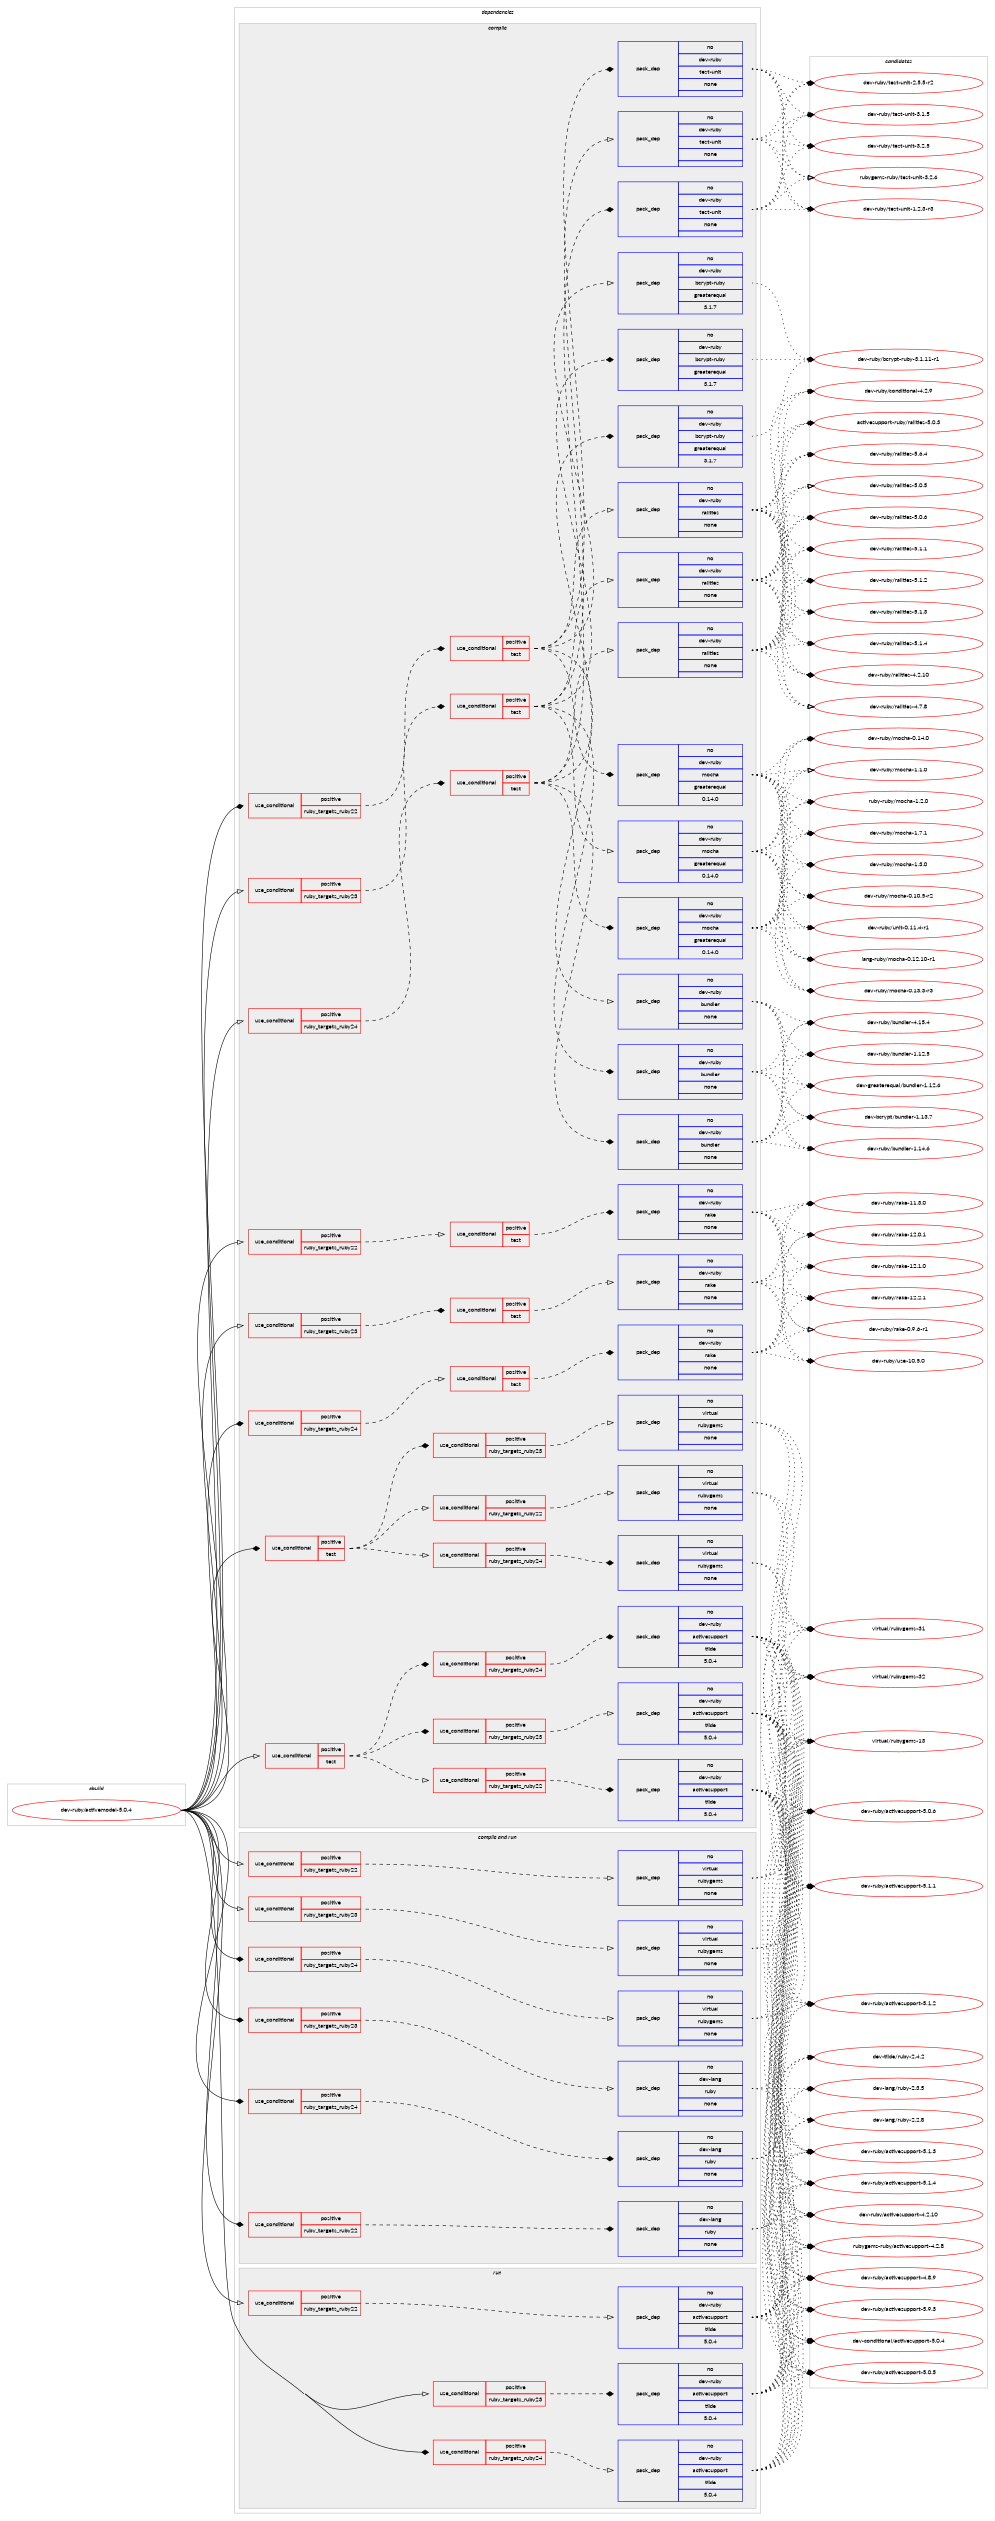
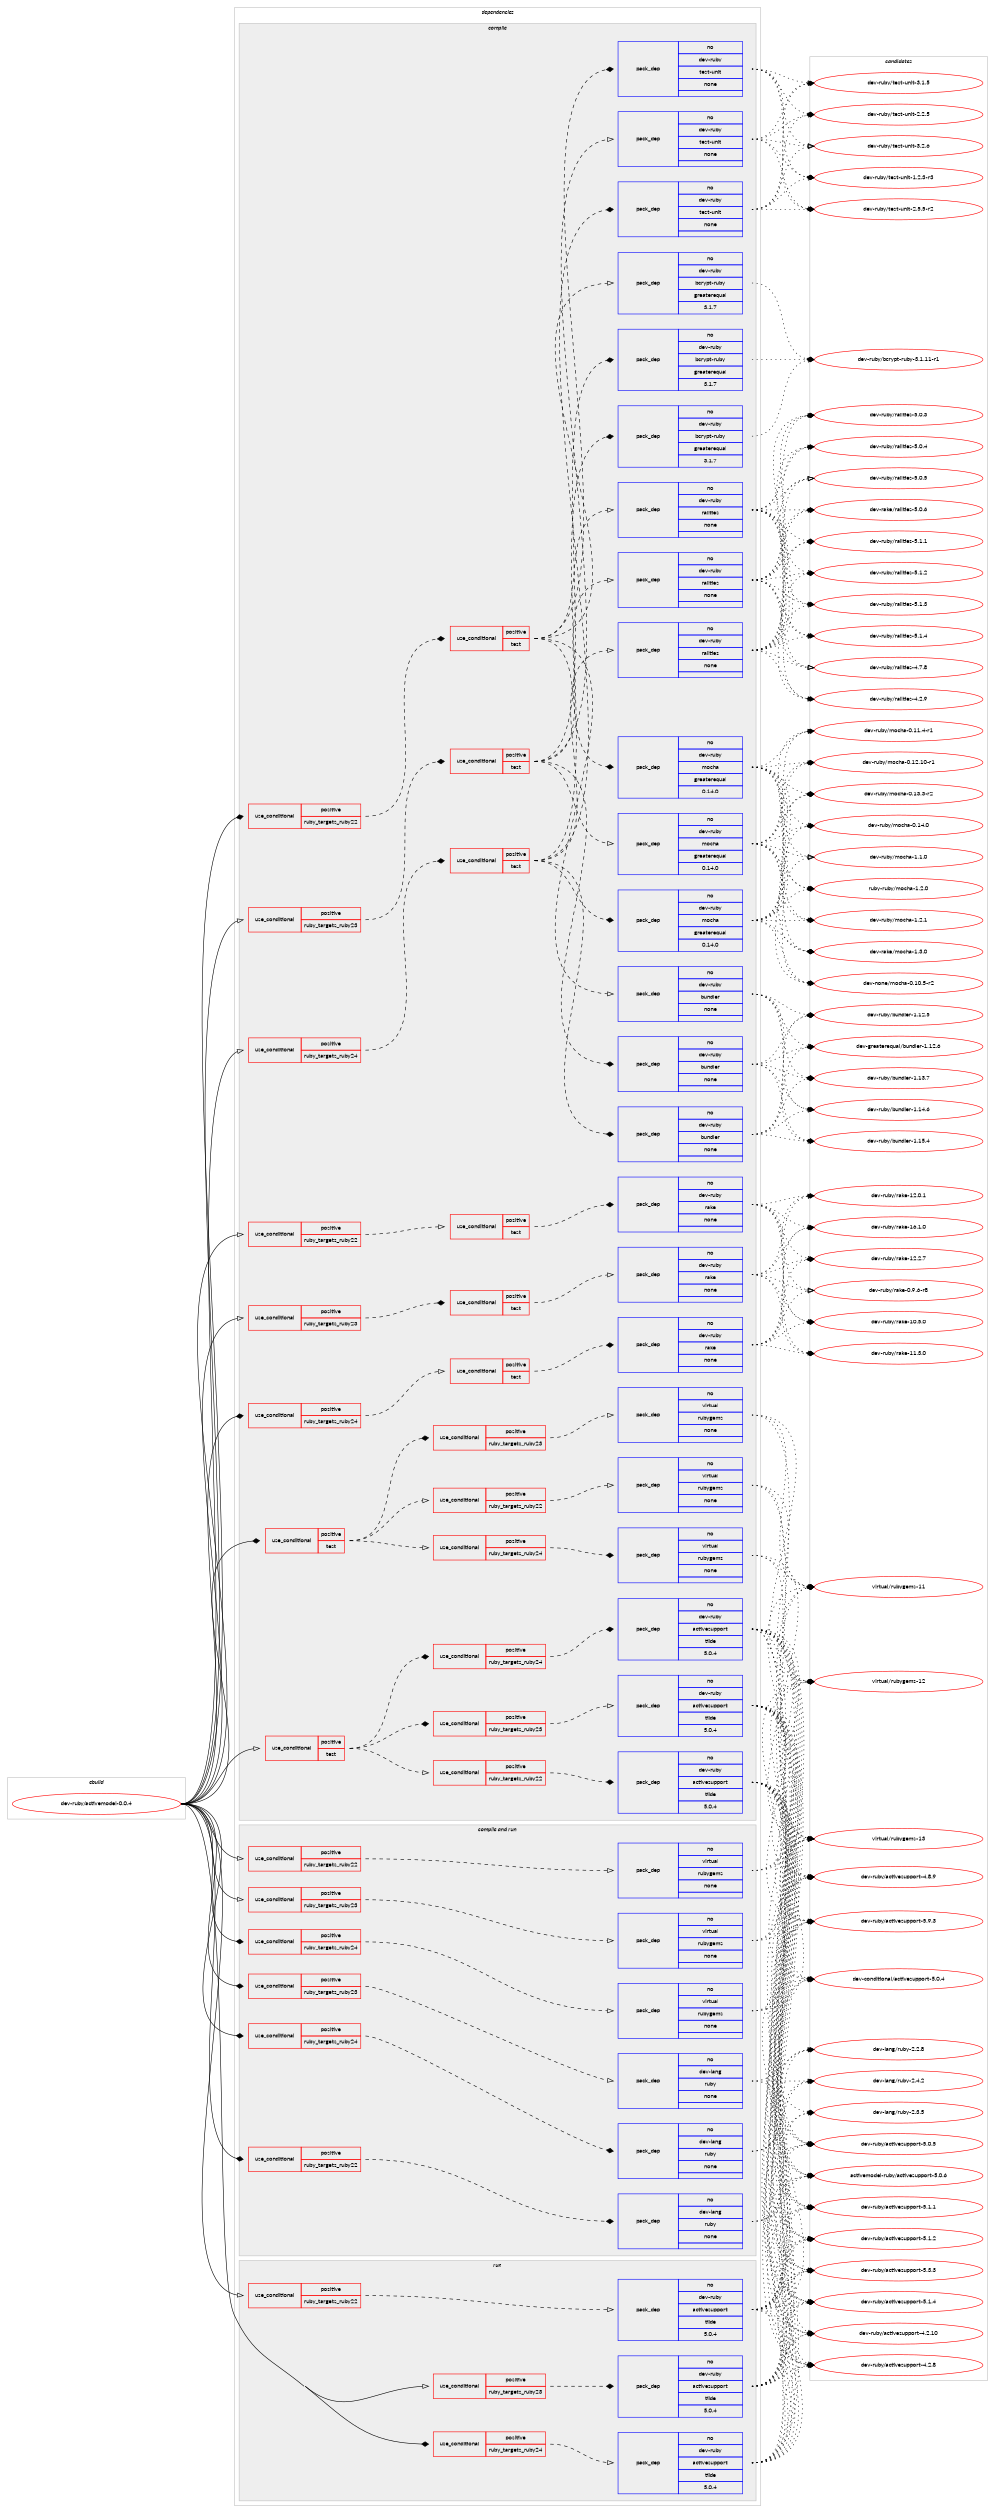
node "dev-ruby/test-unit-3.2.5": label "dev-ruby/test-unit-3.2.5" -> "dev-ruby/test-unit-2.2.5"
node "rubygems-ruby/test-unit-3.2.6": label "rubygems-ruby/test-unit-3.2.6" -> "dev-ruby/test-unit-3.2.6"
node "dev-ruby/conditional-4.2.9": label "dev-ruby/conditional-4.2.9" -> "dev-ruby/railties-4.2.9"
node "activesupport-ruby/railties-5.0.3": label "activesupport-ruby/railties-5.0.3" -> "dev-ruby/railties-5.0.3"
node "dev-ruby/railties-5.6.4": label "dev-ruby/railties-5.6.4" -> "dev-ruby/railties-5.0.4"
node "dev-ruby/railties-5.0.6": label "dev-ruby/railties-5.0.6" -> "dev-rake/railties-5.0.6"
node "dev-ruby/railties-4.2.10": removed
node "dev-ruby/mocha-1.7.1": label "dev-ruby/mocha-1.7.1" -> "dev-ruby/mocha-1.2.1"
node "dev-ruby/mocha-1.3.0": label "dev-ruby/mocha-1.3.0" -> "dev-rake/mocha-1.3.0"
node "dev-ruby/mocha-0.10.5-r2": label "dev-ruby/mocha-0.10.5-r2" -> "dev-none/mocha-0.10.5-r2"
node "dev-ruby/unit-0.11.4-r1": label "dev-ruby/unit-0.11.4-r1" -> "dev-ruby/mocha-0.11.4-r1"
node "lang-ruby/mocha-0.12.10-r1": label "lang-ruby/mocha-0.12.10-r1" -> "dev-ruby/mocha-0.12.10-r1"
node "dev-ruby/mocha-0.13.3-r3": label "dev-ruby/mocha-0.13.3-r3" -> "dev-ruby/mocha-0.13.3-r2"
node "dev-ruby/bundler-4.15.4": label "dev-ruby/bundler-4.15.4" -> "dev-ruby/bundler-1.15.4"
node "dev-bcrypt/bundler-1.13.7": label "dev-bcrypt/bundler-1.13.7" -> "dev-ruby/bundler-1.13.7"
node "dev-ruby/rake-12.1.0": label "dev-ruby/rake-12.1.0" -> "dev-ruby/rake-16.1.0"
node "dev-ruby/rake-12.2.1": label "dev-ruby/rake-12.2.1" -> "dev-ruby/rake-12.2.7"
node "dev-ruby/rake-0.9.6-r1": label "dev-ruby/rake-0.9.6-r1" -> "dev-ruby/rake-0.9.6-r8"
node "dev-ruby/use-10.5.0": label "dev-ruby/use-10.5.0" -> "dev-ruby/rake-10.5.0"
node "virtual/rubygems-31": label "virtual/rubygems-31" -> "virtual/rubygems-11"
node "virtual/rubygems-32": label "virtual/rubygems-32" -> "virtual/rubygems-12"
node "dev-ruby/activemodel-5.0.4": label "dev-ruby/activemodel-5.0.4" -> "dev-ruby/activemodel-0.0.4"
node "dev-ruby/activesupport-5.0.6": label "dev-ruby/activesupport-5.0.6" -> "activemodel-ruby/activesupport-5.0.6"
node "dev-tilde/ruby-2.4.2": label "dev-tilde/ruby-2.4.2" -> "dev-lang/ruby-2.4.2"
node "dev-ruby/activesupport-5.1.3": label "dev-ruby/activesupport-5.1.3" -> "dev-ruby/activesupport-5.3.3"
node "rubygems-ruby/activesupport-4.2.8": label "rubygems-ruby/activesupport-4.2.8" -> "dev-ruby/activesupport-4.2.8"
